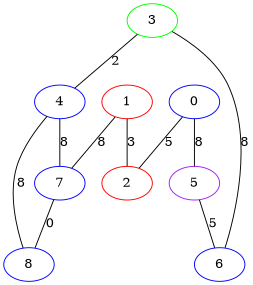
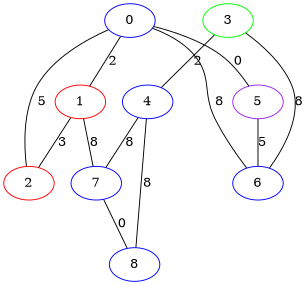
edge "0" -- "1": added, label "2"
edge "0" -- "6": added, label "8"
edge "0" -- "5": label "8" -> "0"
